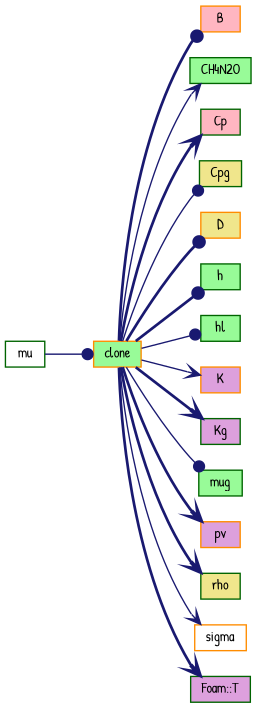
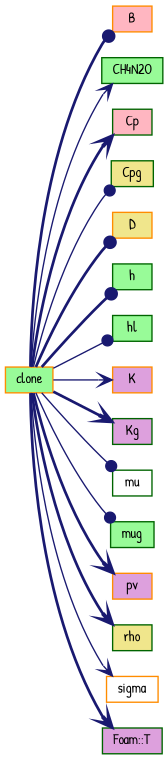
edge "mu" -> "clone": reversed
